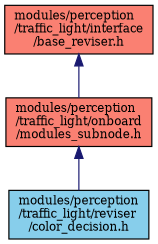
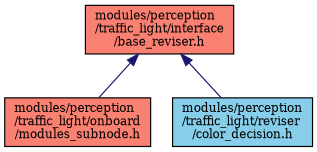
edge "modules/perception /traffic_light/reviser /color_decision.h" -> "modules/perception /traffic_light/onboard /modules_subnode.h": now "modules/perception /traffic_light/reviser /color_decision.h" -> "modules/perception /traffic_light/interface /base_reviser.h"
